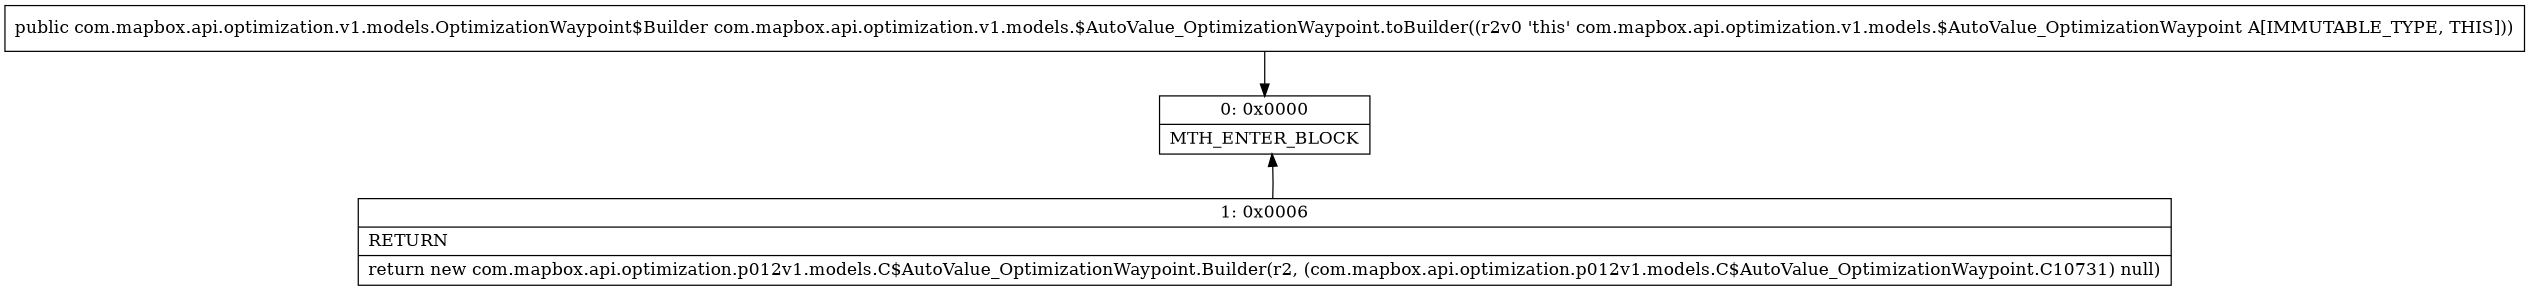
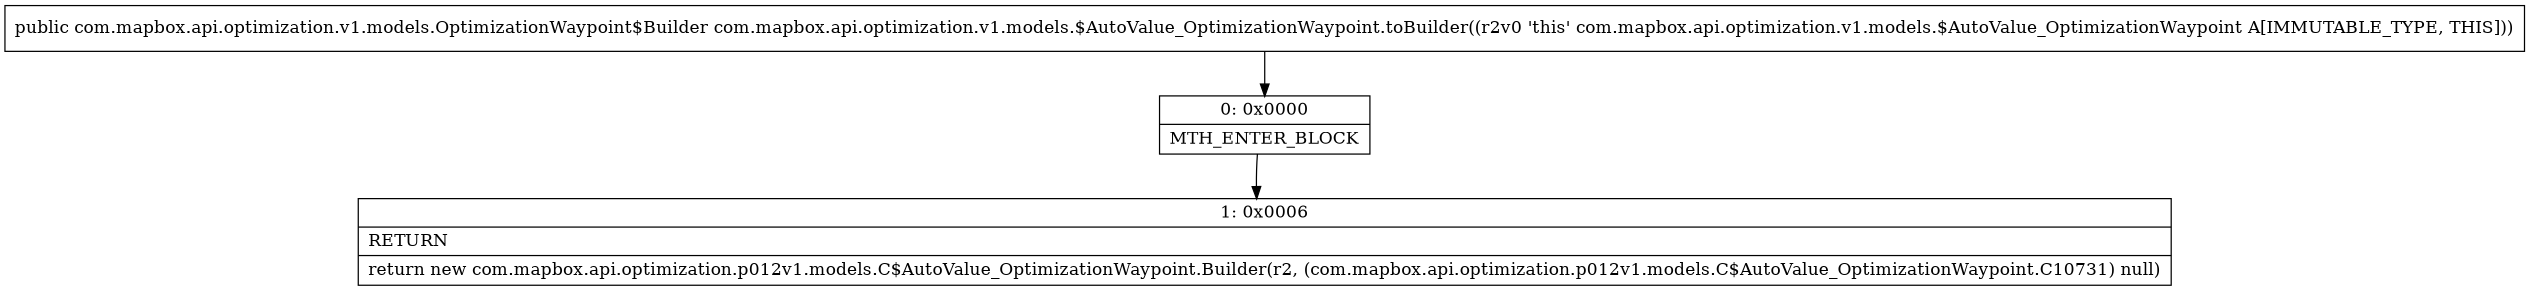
edge "1: 0x0006" -> "0: 0x0000": reversed
